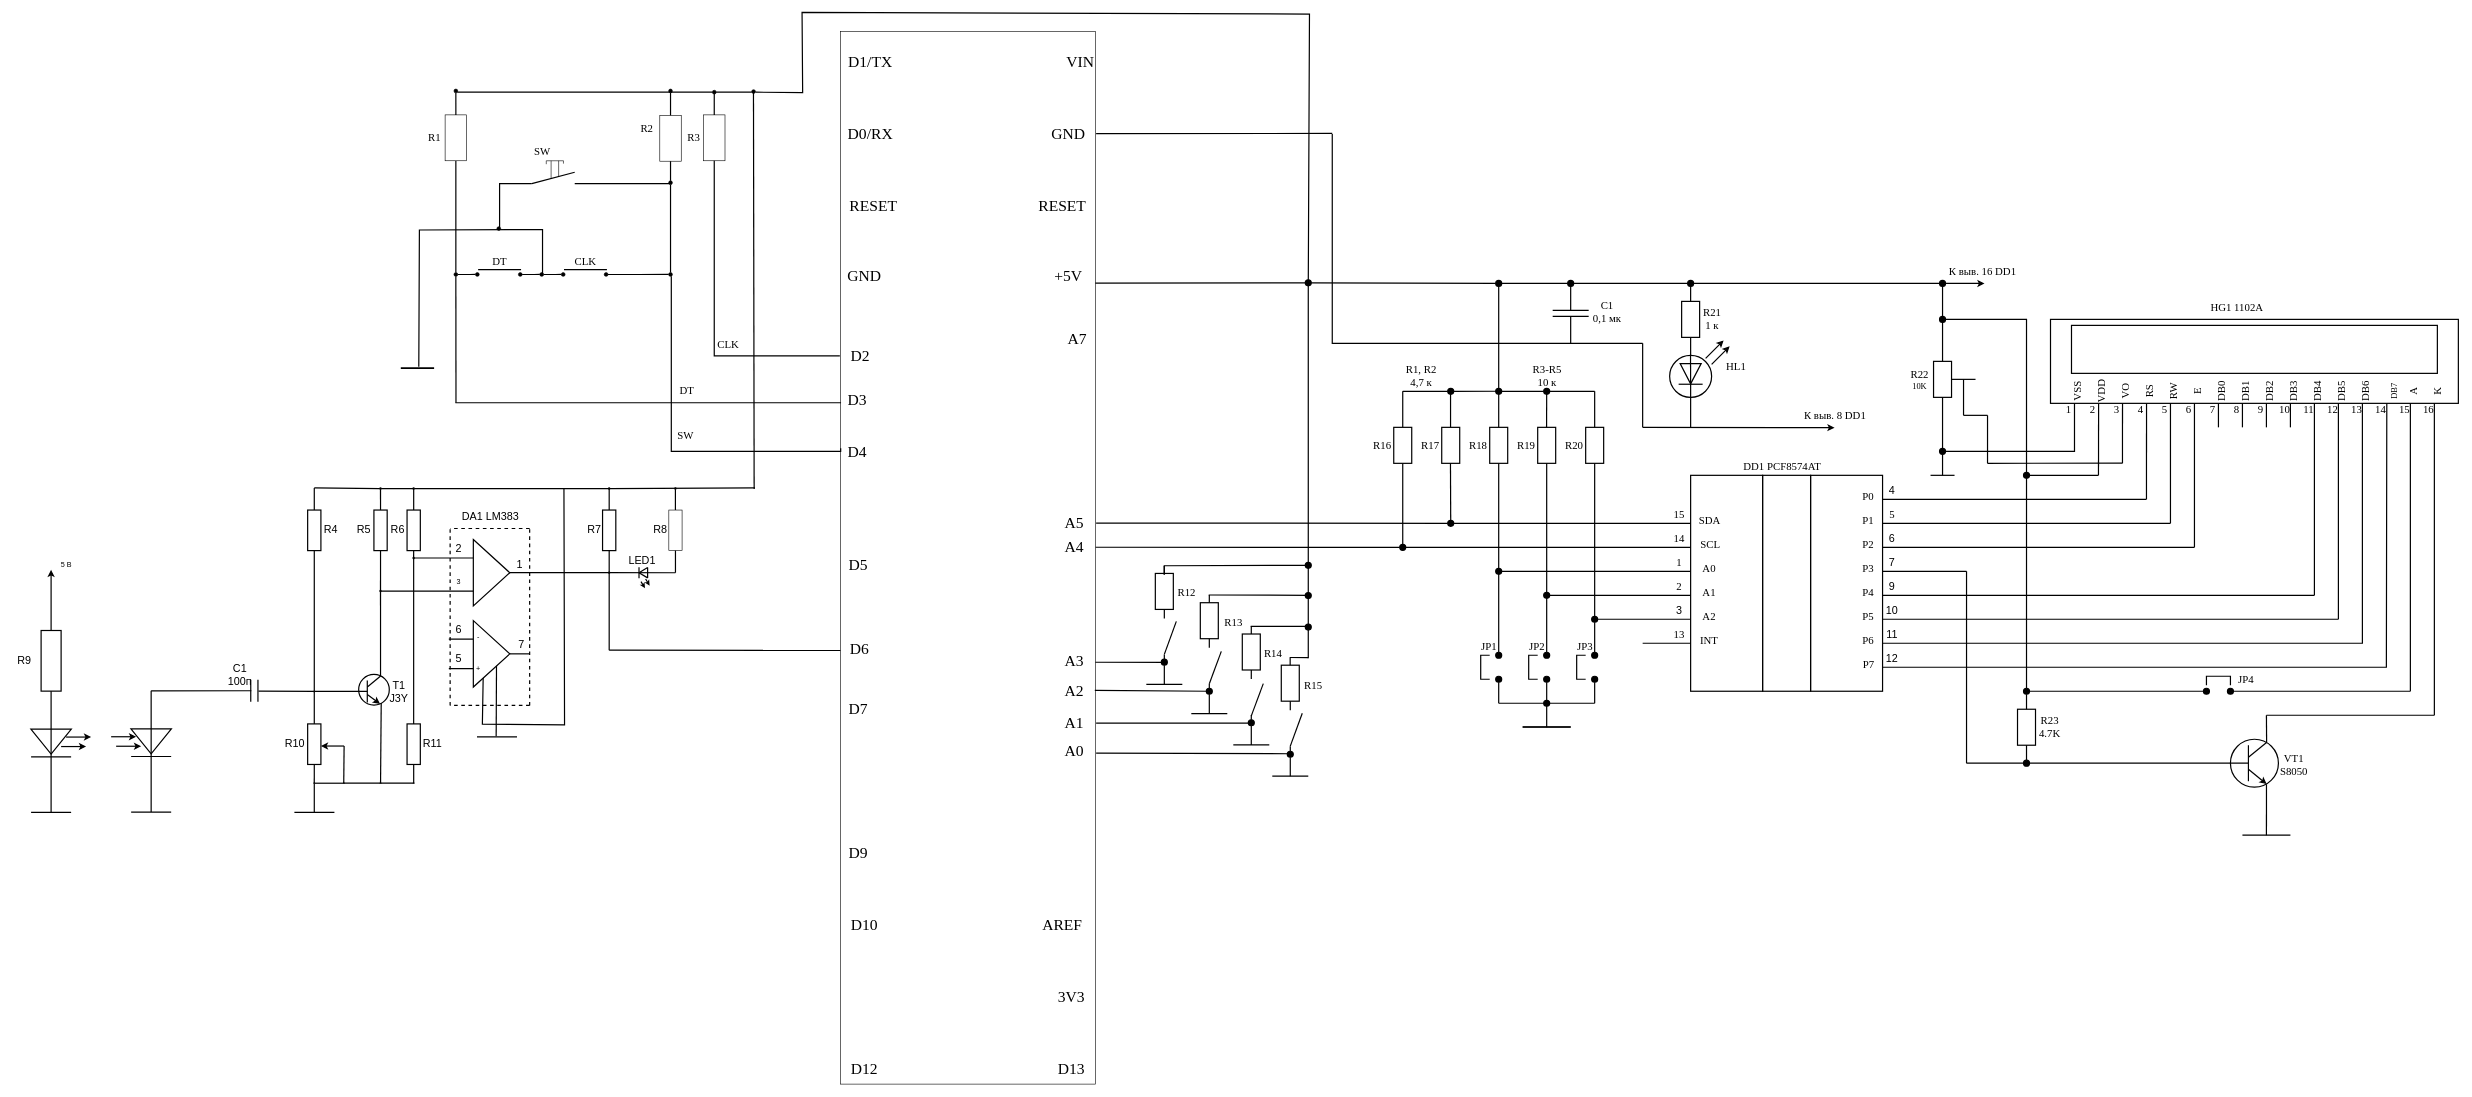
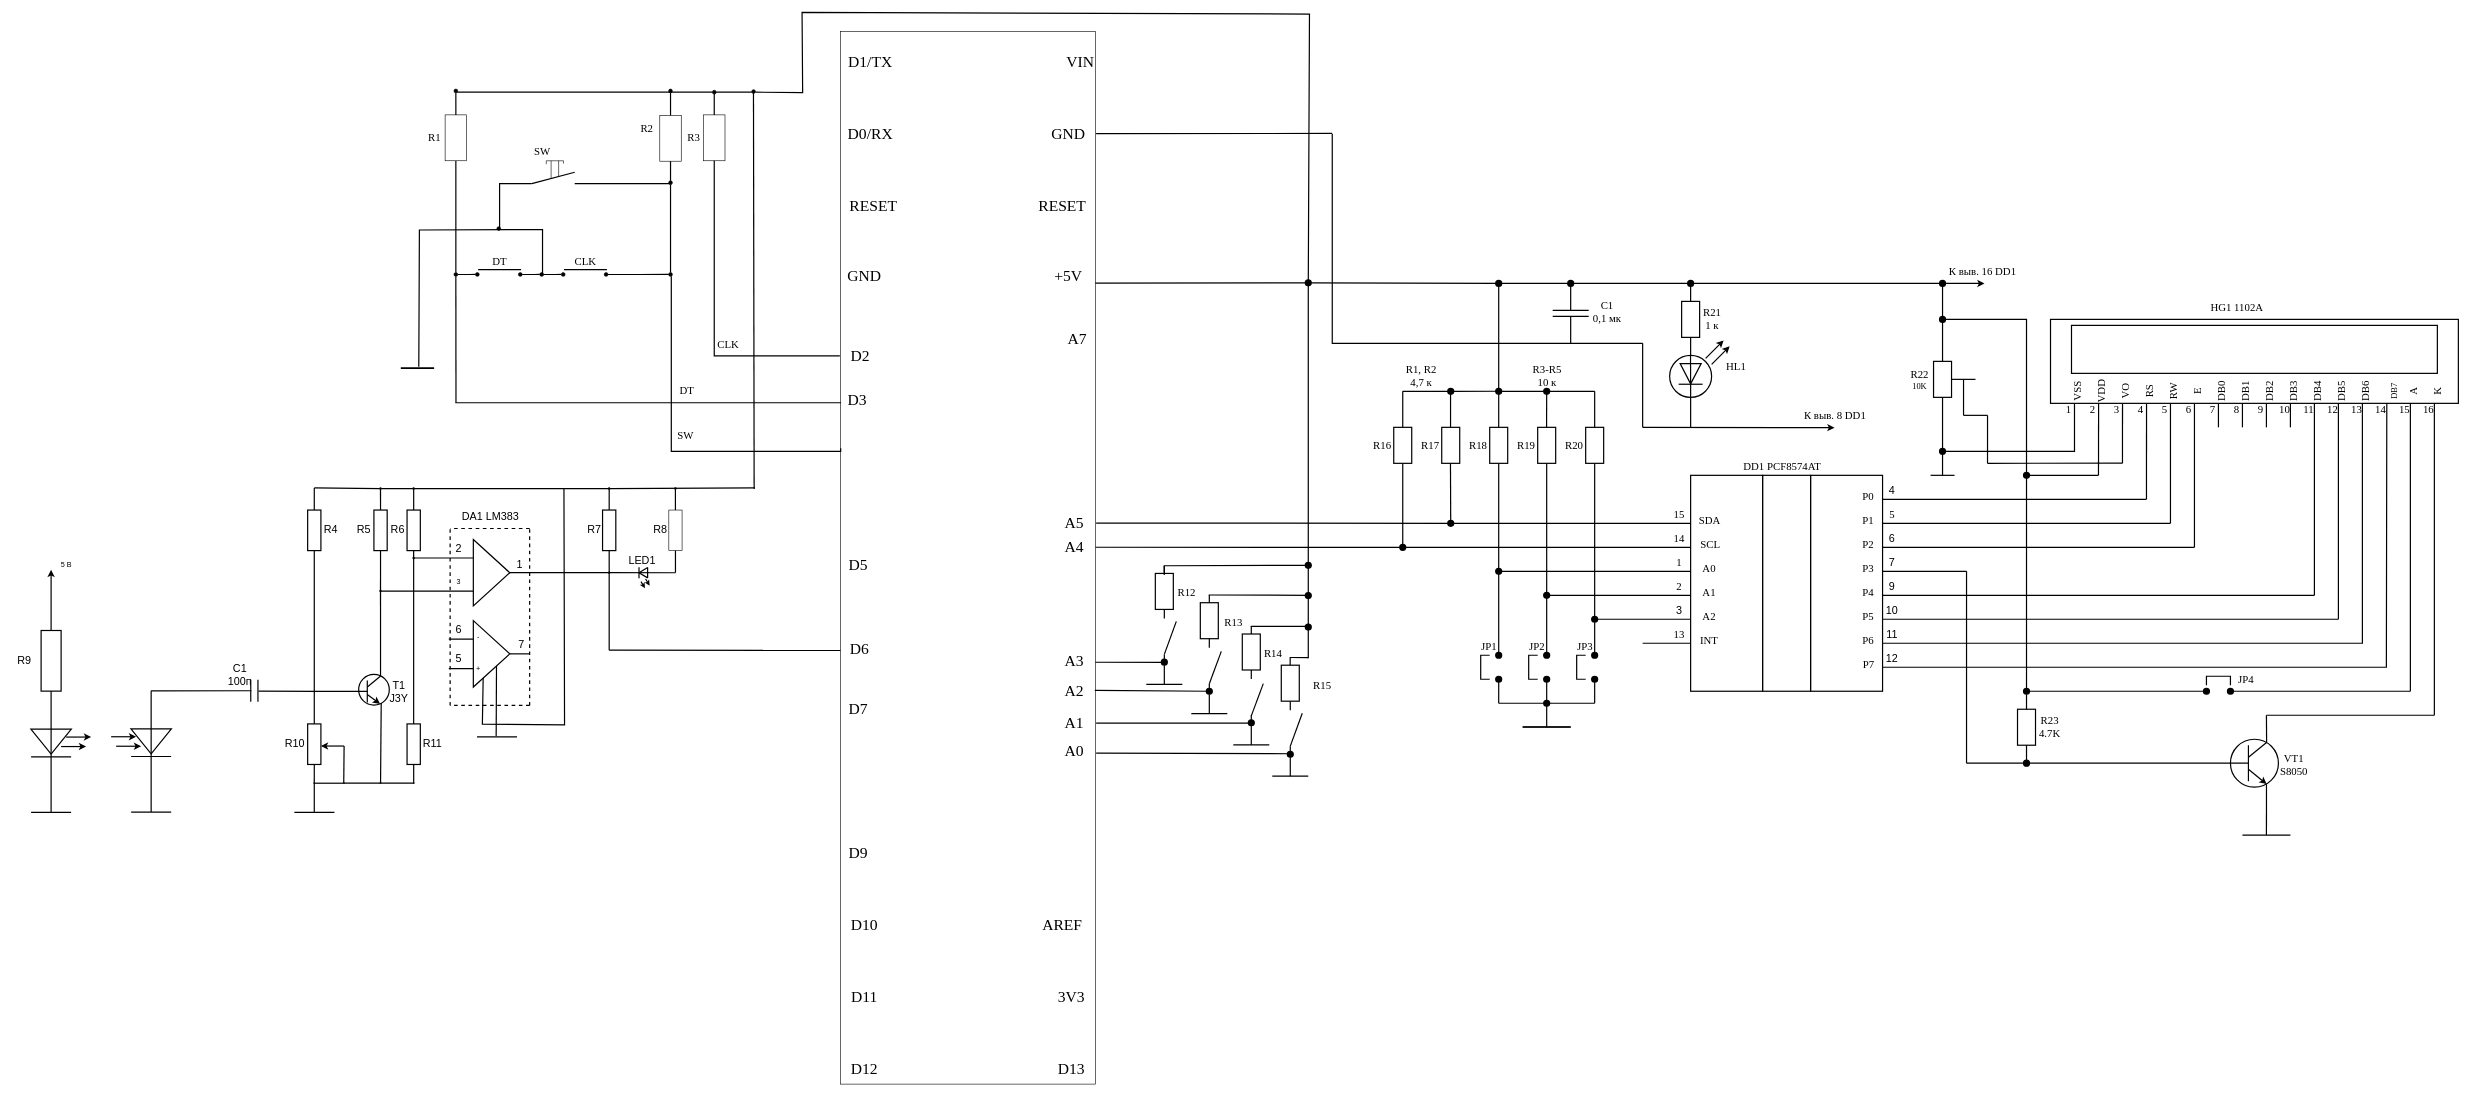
node "D4": removed
node "R15": moved (1313, 686) -> (1322, 686)
node "D11": added
